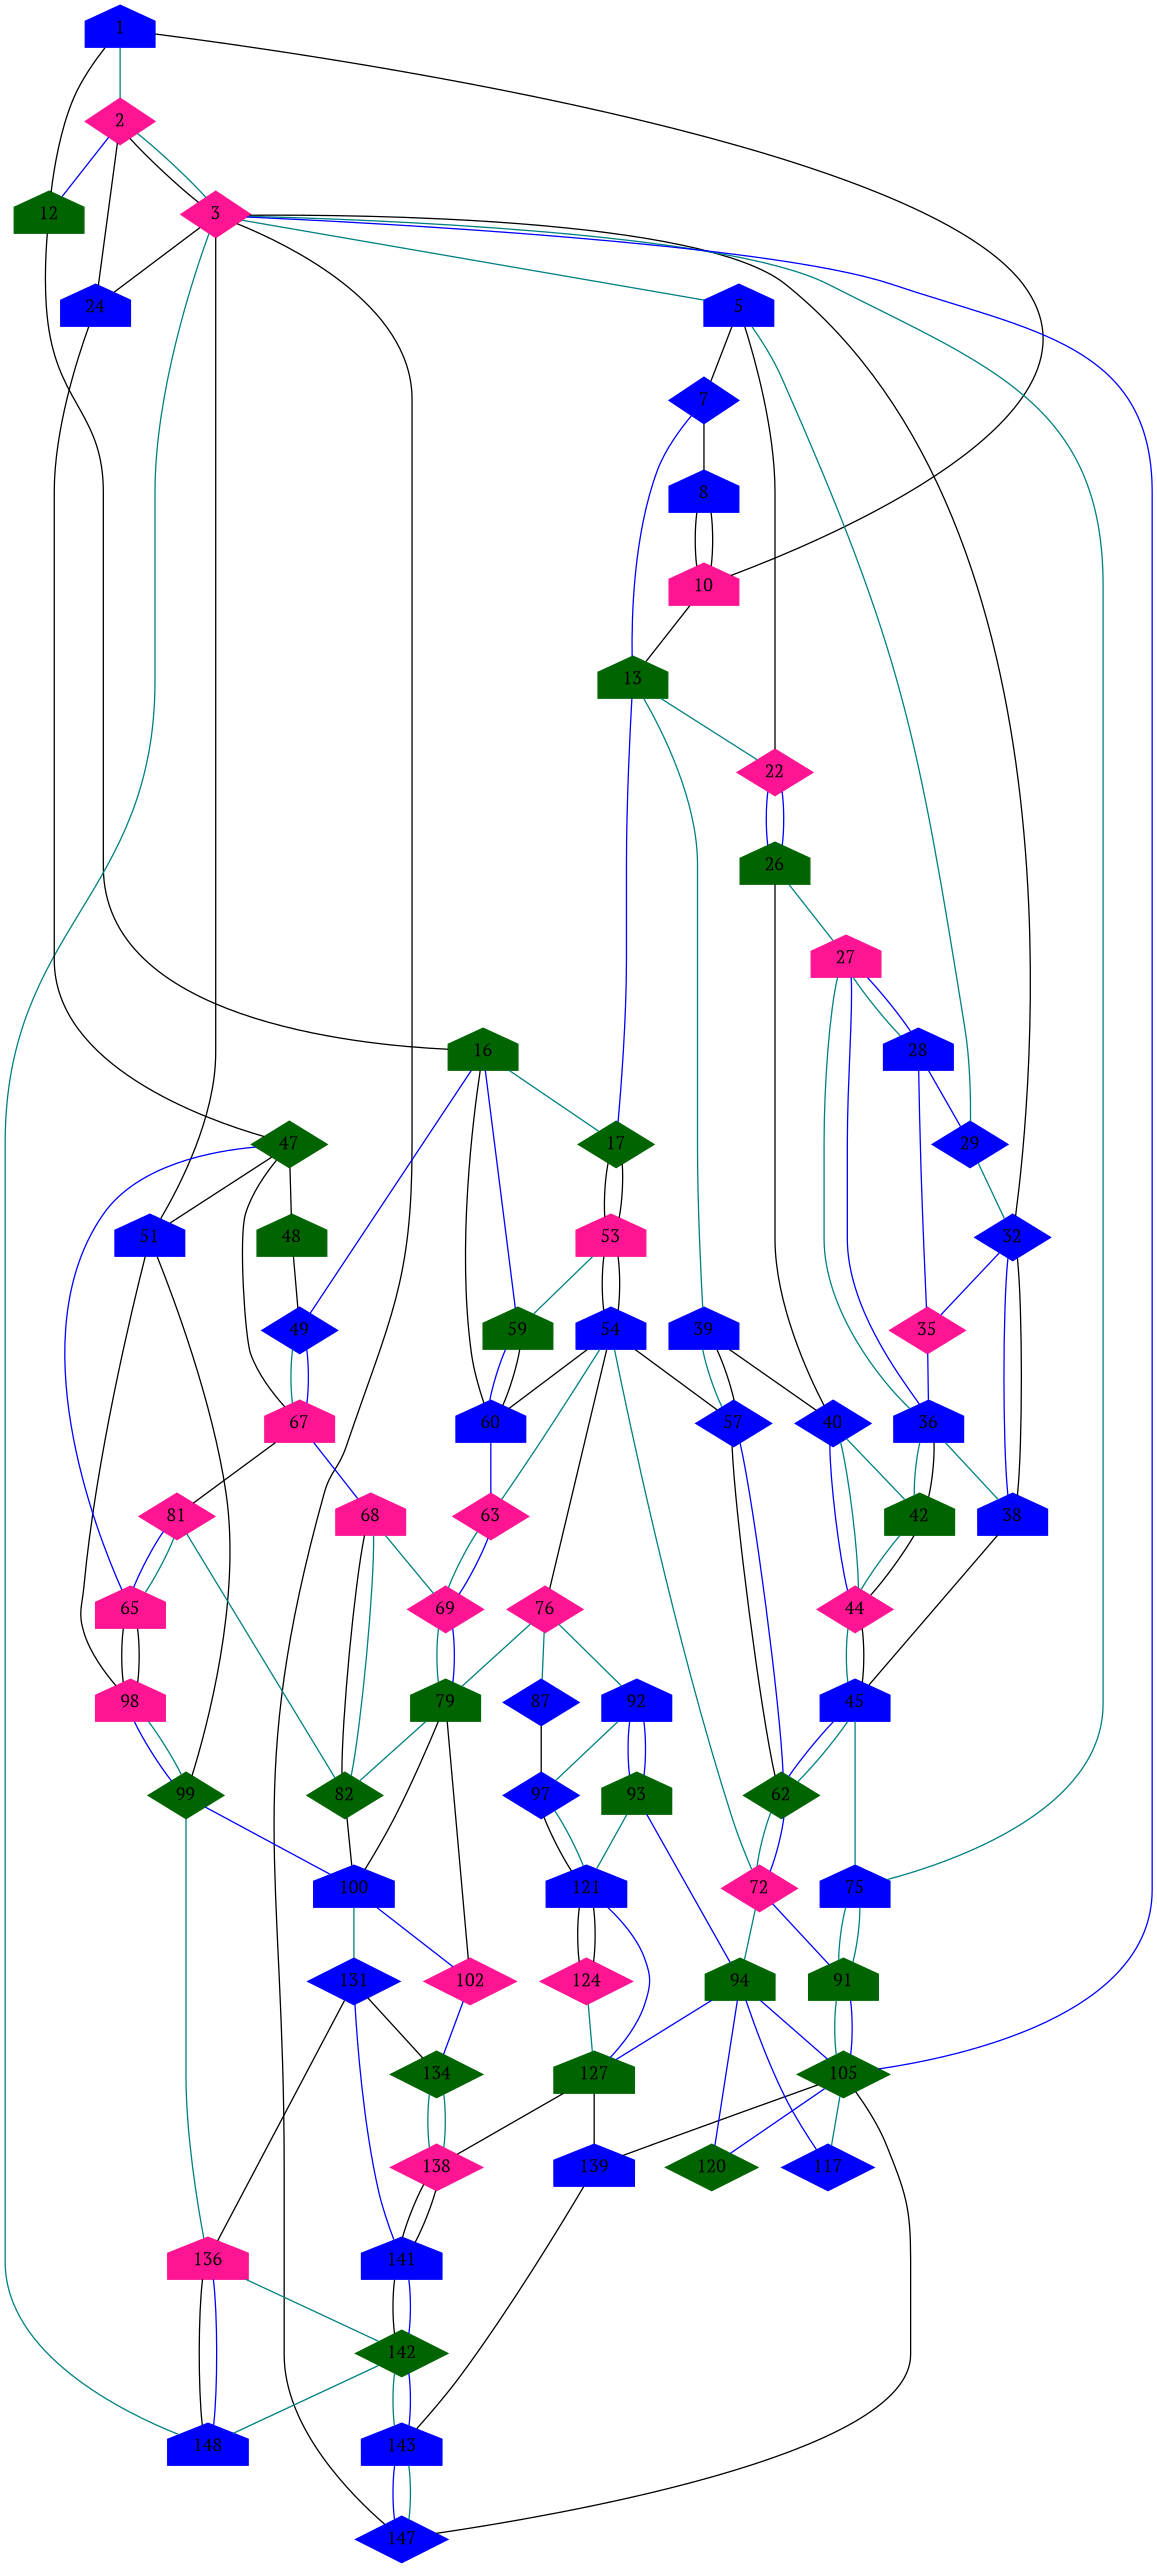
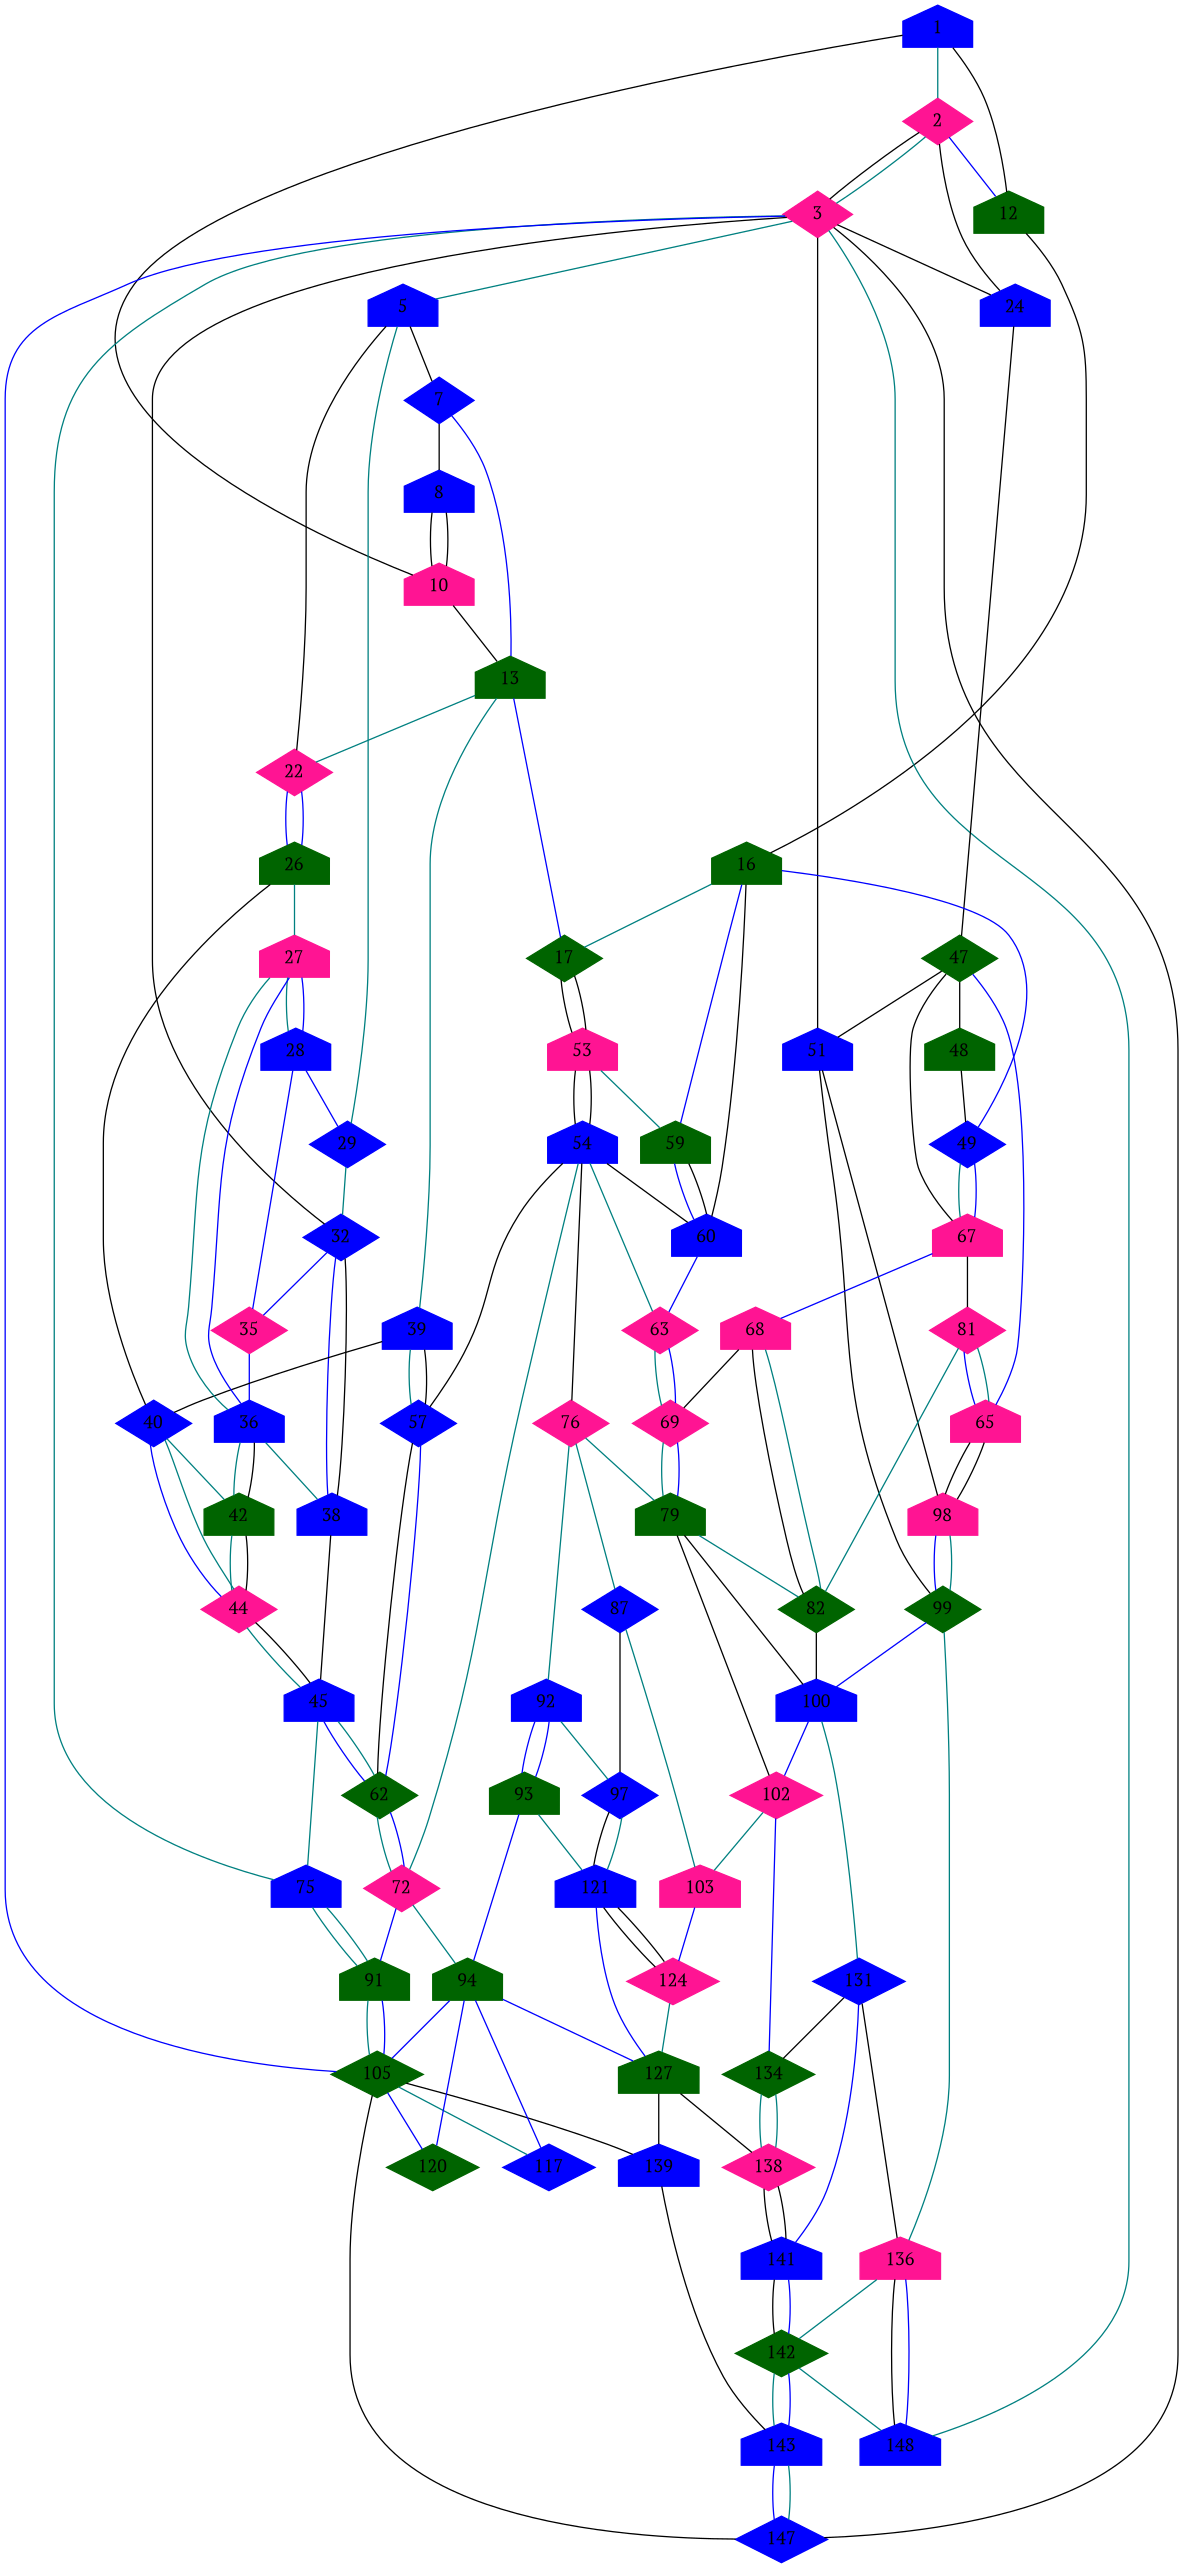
edge "68" -- "69": color teal -> black
node "103": added
